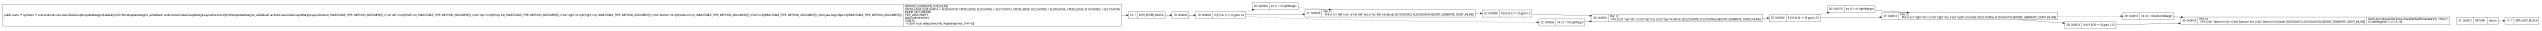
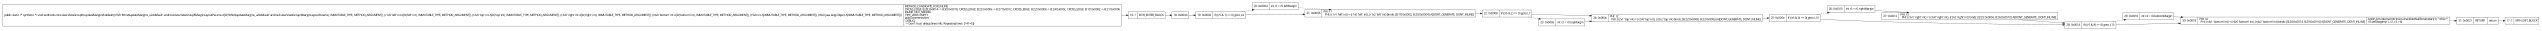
edge "27: 0x0012" -> "29: 0x0016": now "28: 0x0014" -> "29: 0x0016"
edge "25: 0x000e" -> "27: 0x0012": now "25: 0x000e" -> "28: 0x0014"
edge "19: 0x0002" -> "23: 0x000a": now "22: 0x0008" -> "23: 0x000a"
edge "30: 0x0018" -> "31: 0x0021": added
